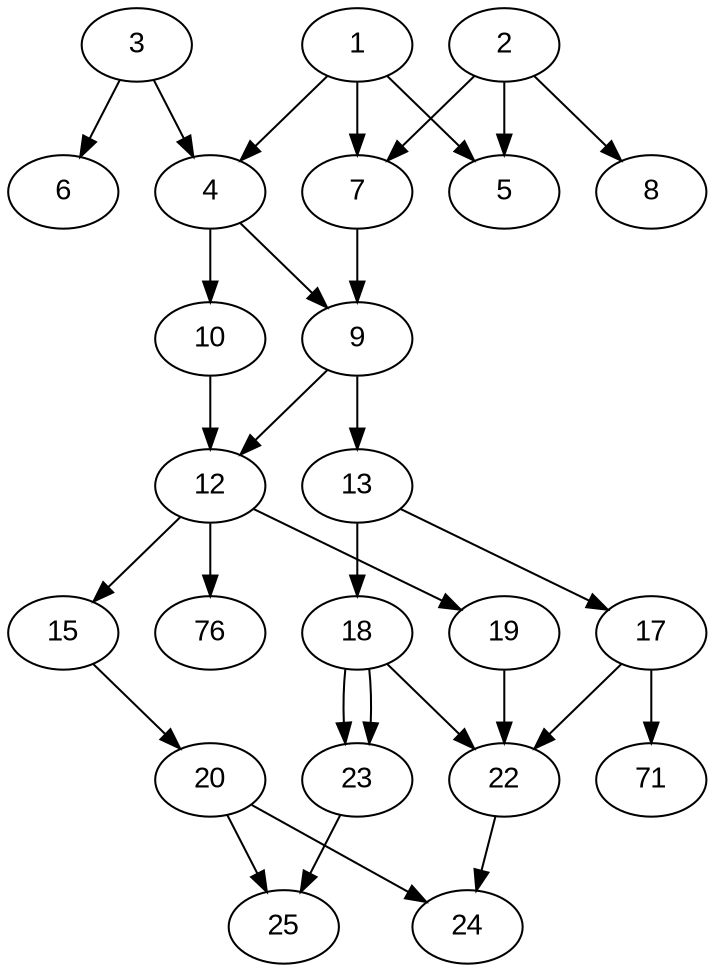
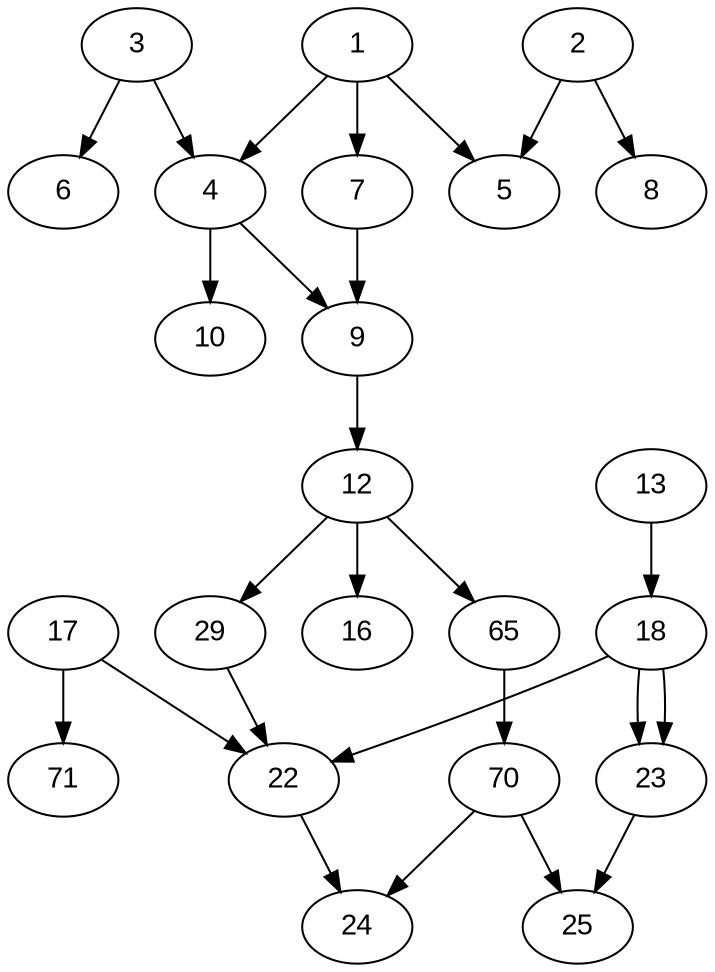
edge "2" -> "7": removed
edge "10" -> "12": removed
edge "9" -> "13": removed
edge "13" -> "17": removed
node "15": label "15" -> "65"
node "76": label "76" -> "16"
node "19": label "19" -> "29"
node "20": label "20" -> "70"
